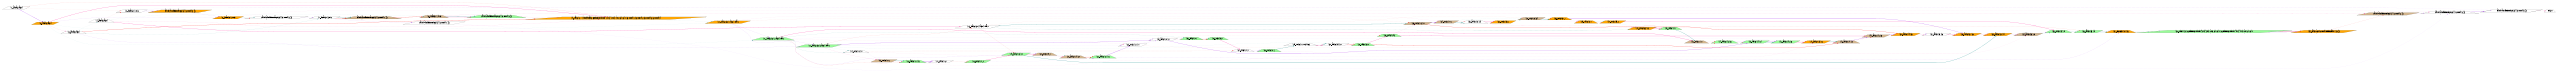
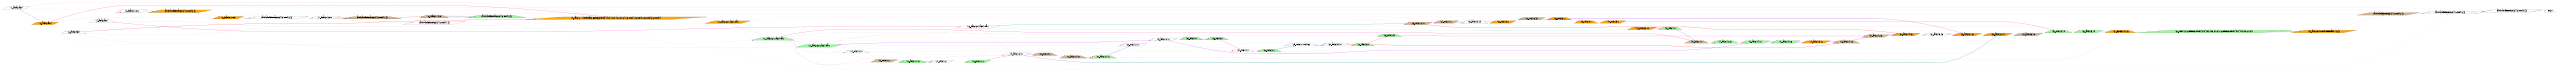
node "%19 = and i32 %13, %10": fillcolor palegreen -> white
